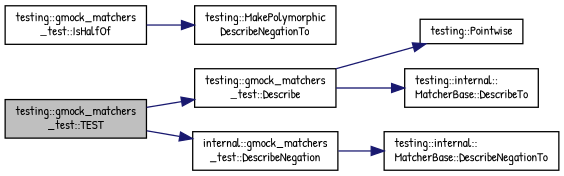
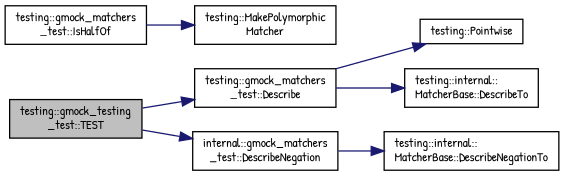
node "testing::MakePolymorphic DescribeNegationTo": label "testing::MakePolymorphic DescribeNegationTo" -> "testing::MakePolymorphic Matcher"
node "testing::gmock_matchers _test::TEST": label "testing::gmock_matchers _test::TEST" -> "testing::gmock_testing _test::TEST"
